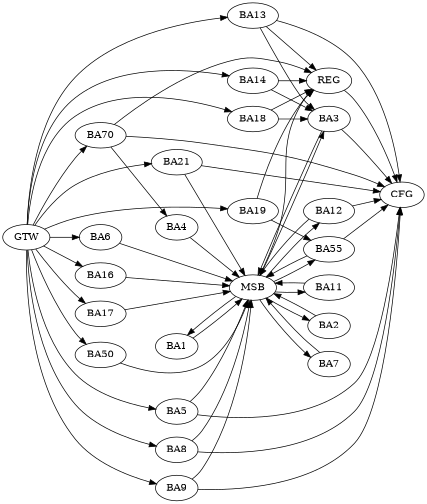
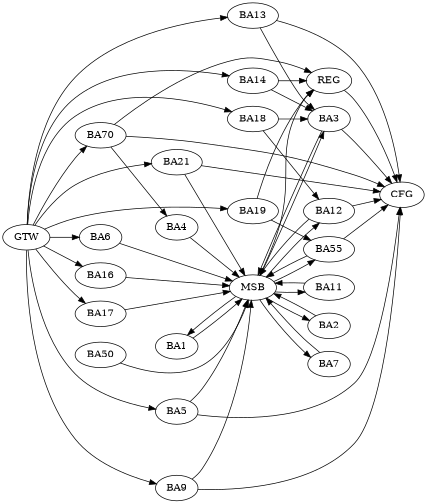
edge "BA13" -> "REG": removed
edge "BA18" -> "REG": now "BA18" -> "BA12"
edge "GTW" -> "BA50": removed
node "BA8": removed
